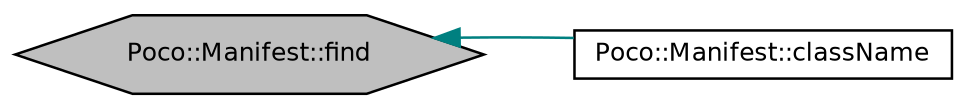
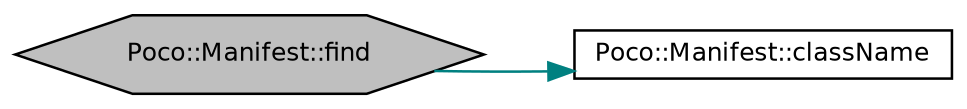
edge "Poco::Manifest::className" -> "Poco::Manifest::find": reversed
